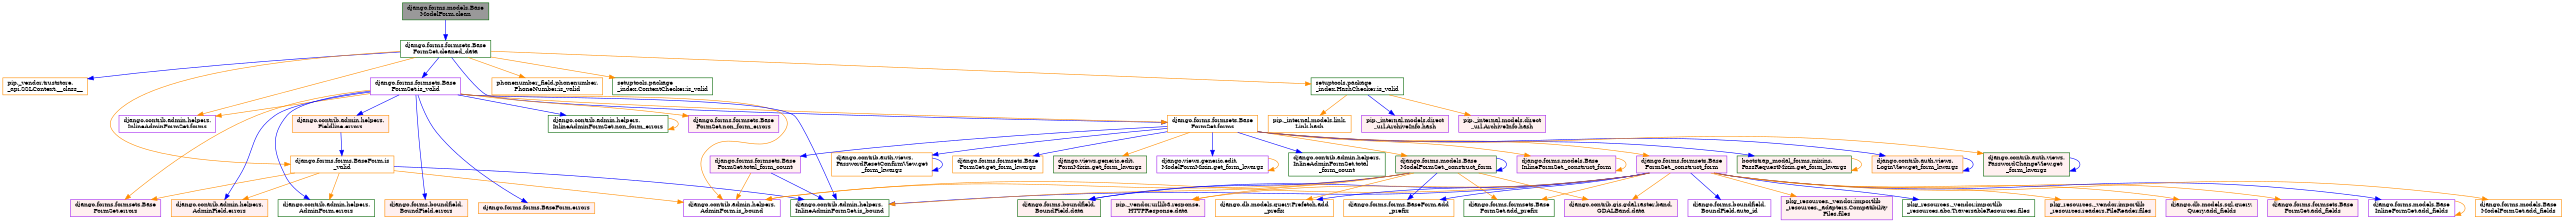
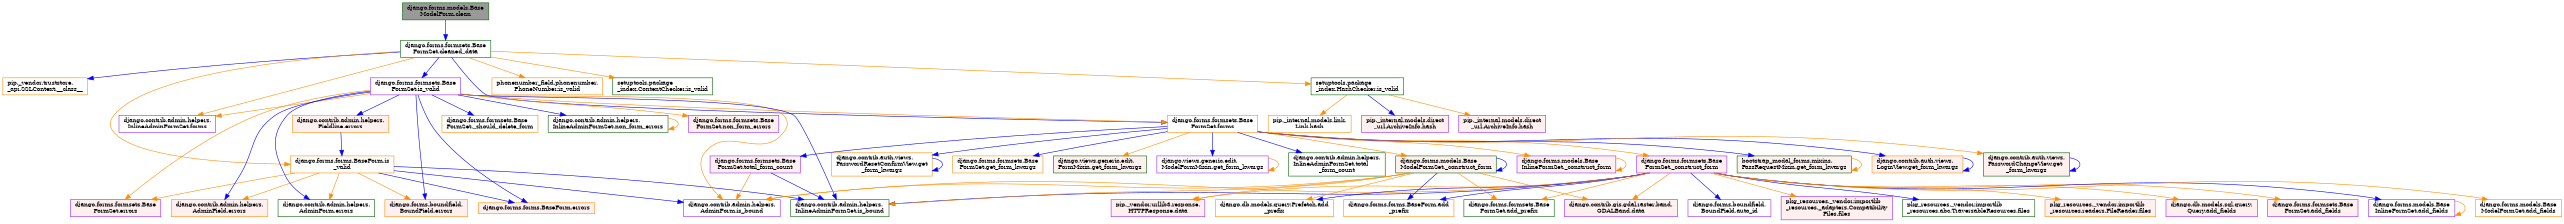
node "django.forms.formsets.Base FormSet._should_delete_form": added
edge "django.forms.forms.BaseForm.is _valid" -> "django.forms.boundfield. BoundField.errors": added
edge "django.forms.forms.BaseForm.is _valid" -> "django.contrib.admin.helpers. AdminForm.is_bound": color darkorange -> blue
edge "django.forms.forms.BaseForm.is _valid" -> "django.forms.forms.BaseForm.errors": added
node "django.forms.boundfield. BoundField.data": removed
